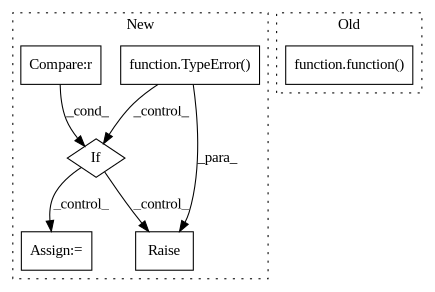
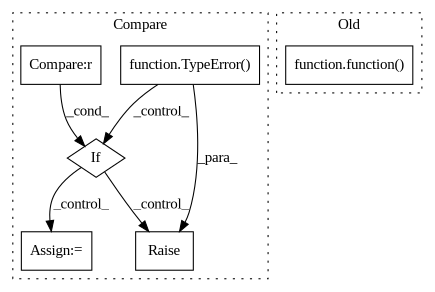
cluster "New": label "New" -> "Compare"
